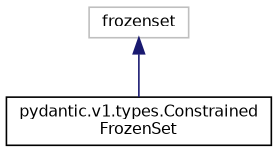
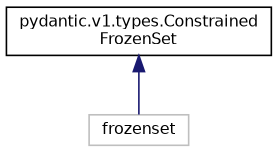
edge "pydantic.v1.types.Constrained FrozenSet" -> "frozenset": reversed
